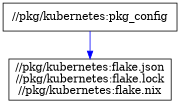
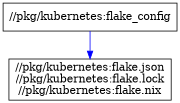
node "//pkg/kubernetes:pkg_config": label "//pkg/kubernetes:pkg_config" -> "//pkg/kubernetes:flake_config"
